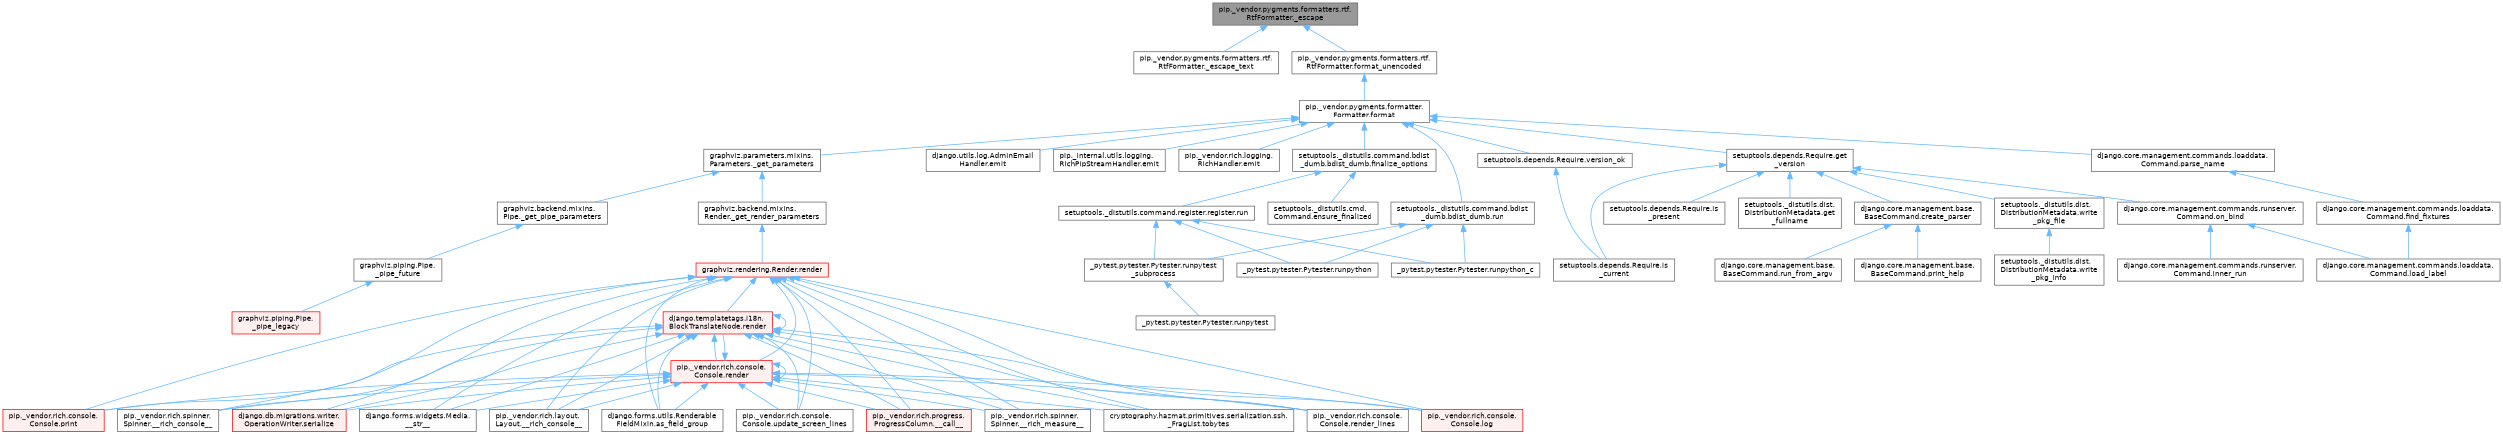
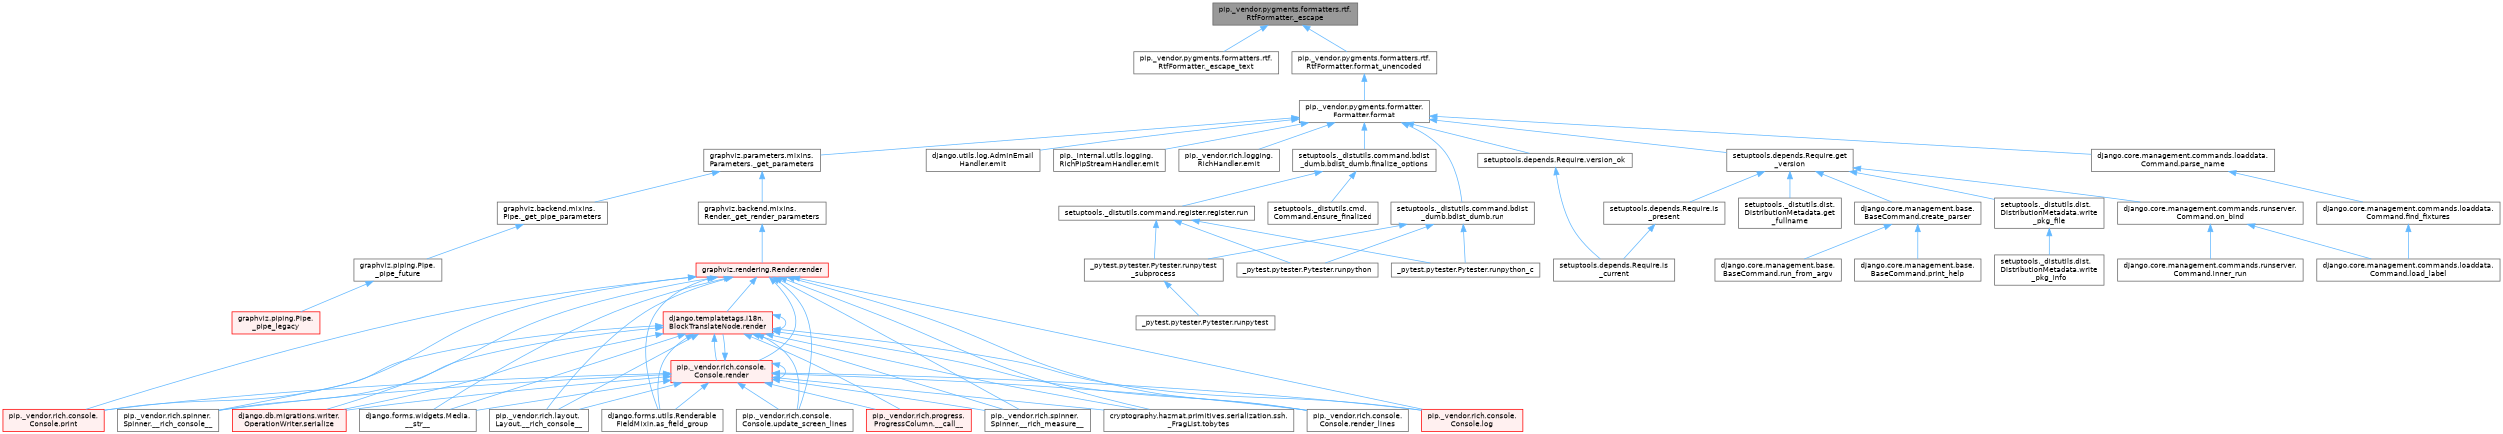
edge "setuptools.depends.Require.is _current" -> "setuptools.depends.Require.get _version": now "setuptools.depends.Require.is _current" -> "setuptools.depends.Require.is _present"
edge "pip._vendor.rich.progress. ProgressColumn.__call__" -> "graphviz.rendering.Render.render": removed
